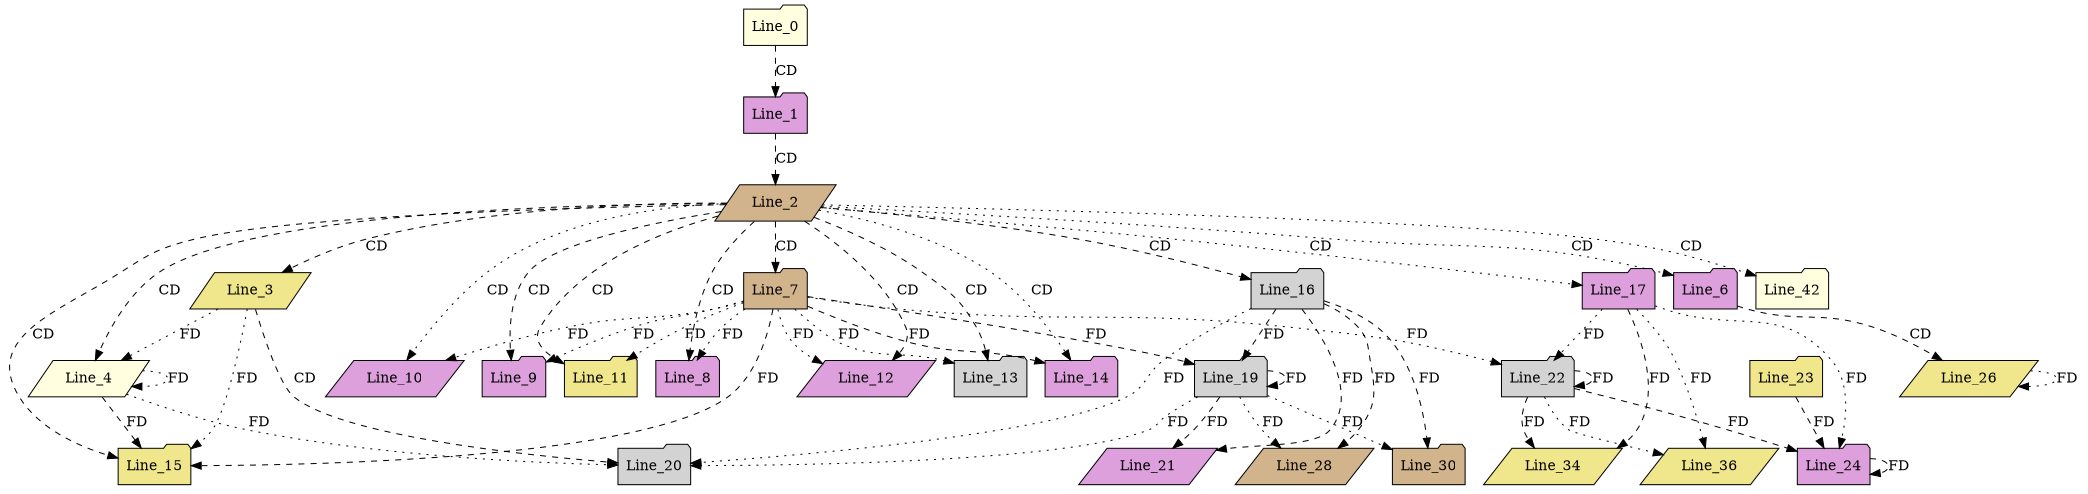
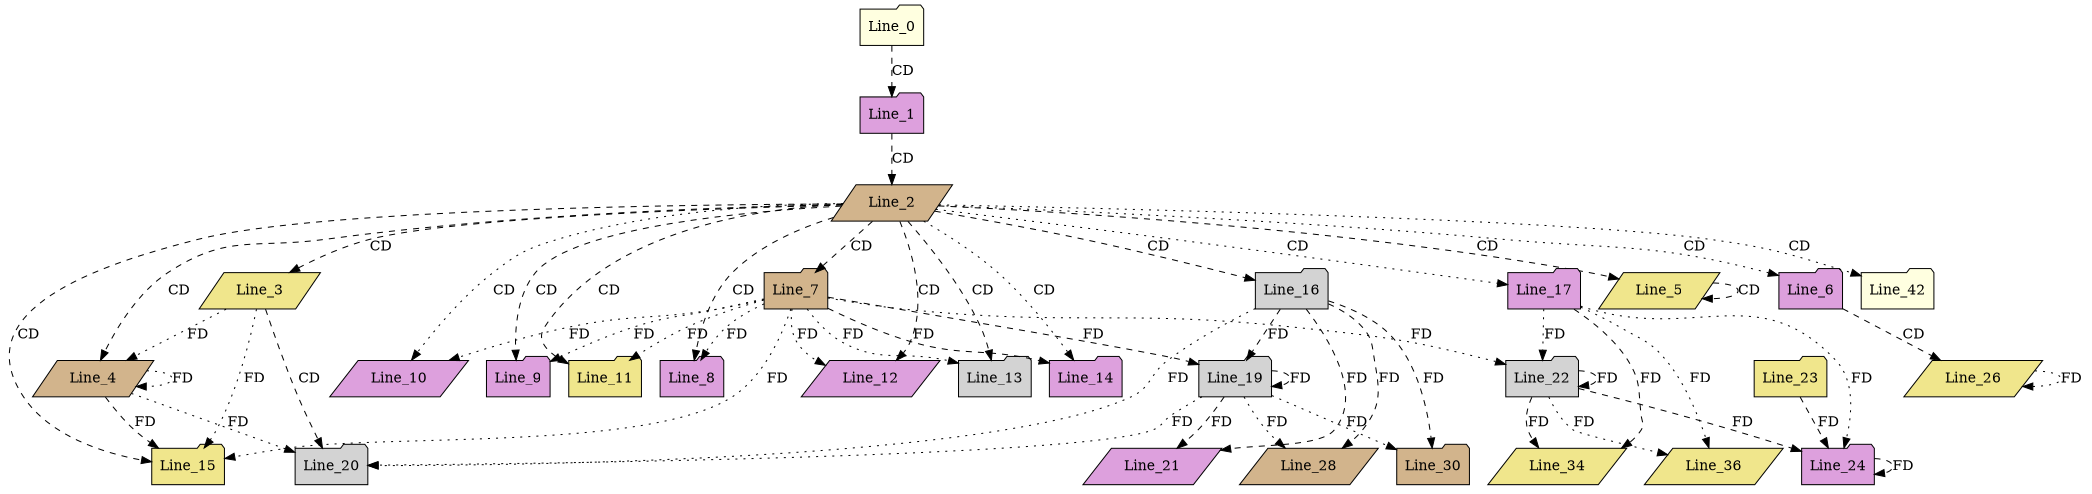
node "Line_5": added
node "Line_4": fillcolor lightyellow -> tan
edge "Line_7" -> "Line_15": style dashed -> dotted
